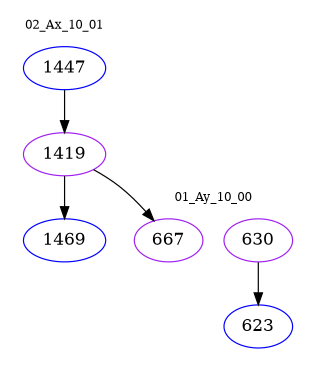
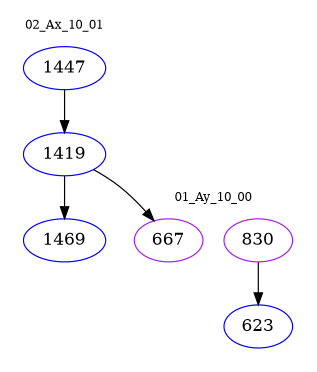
node "1419": color purple -> blue
node "630": label "630" -> "830"
